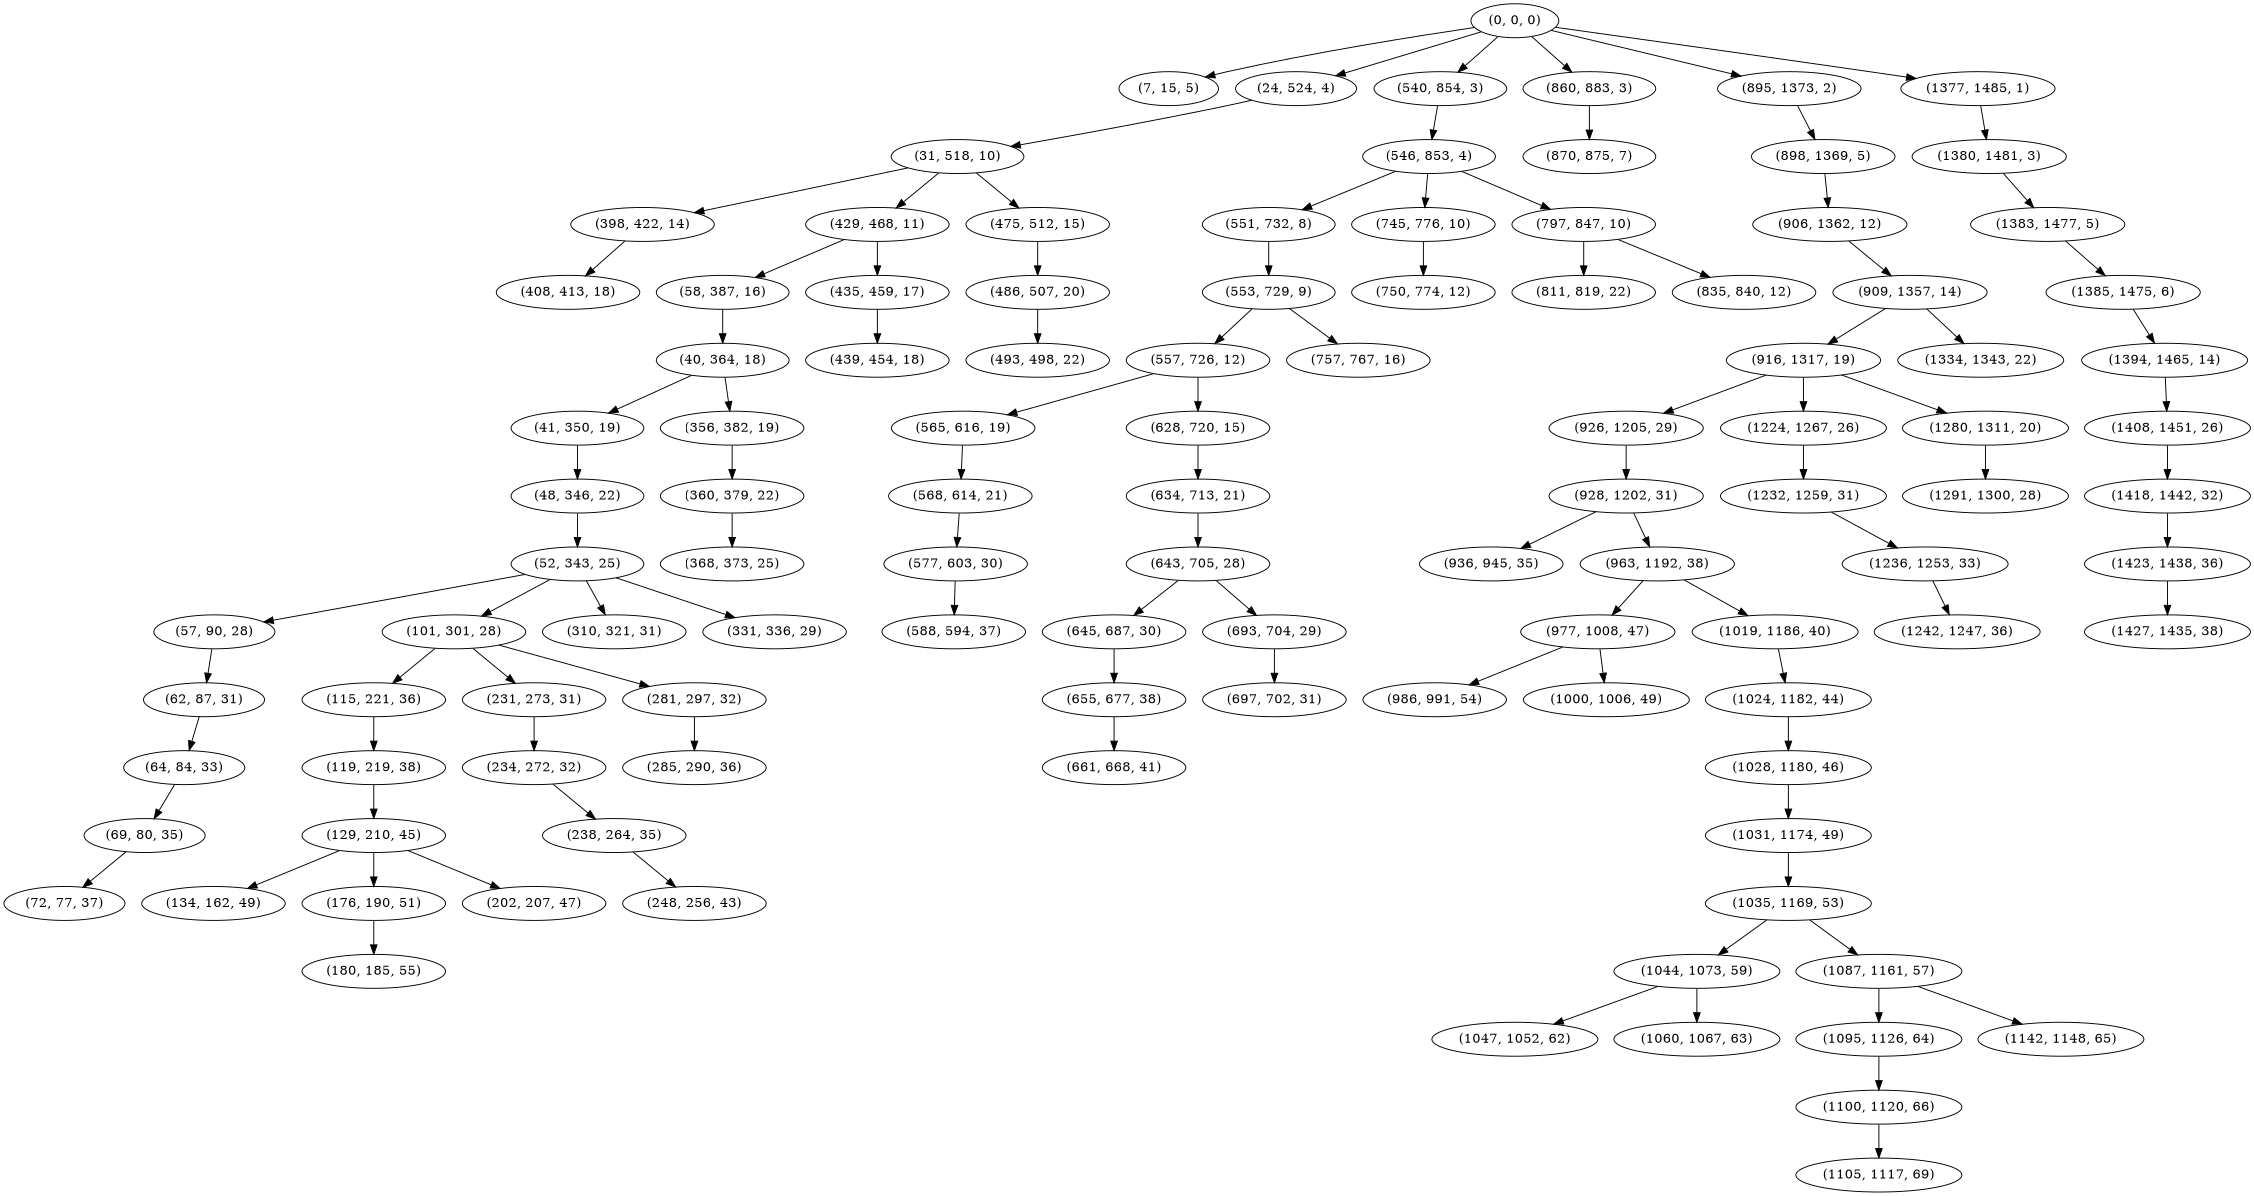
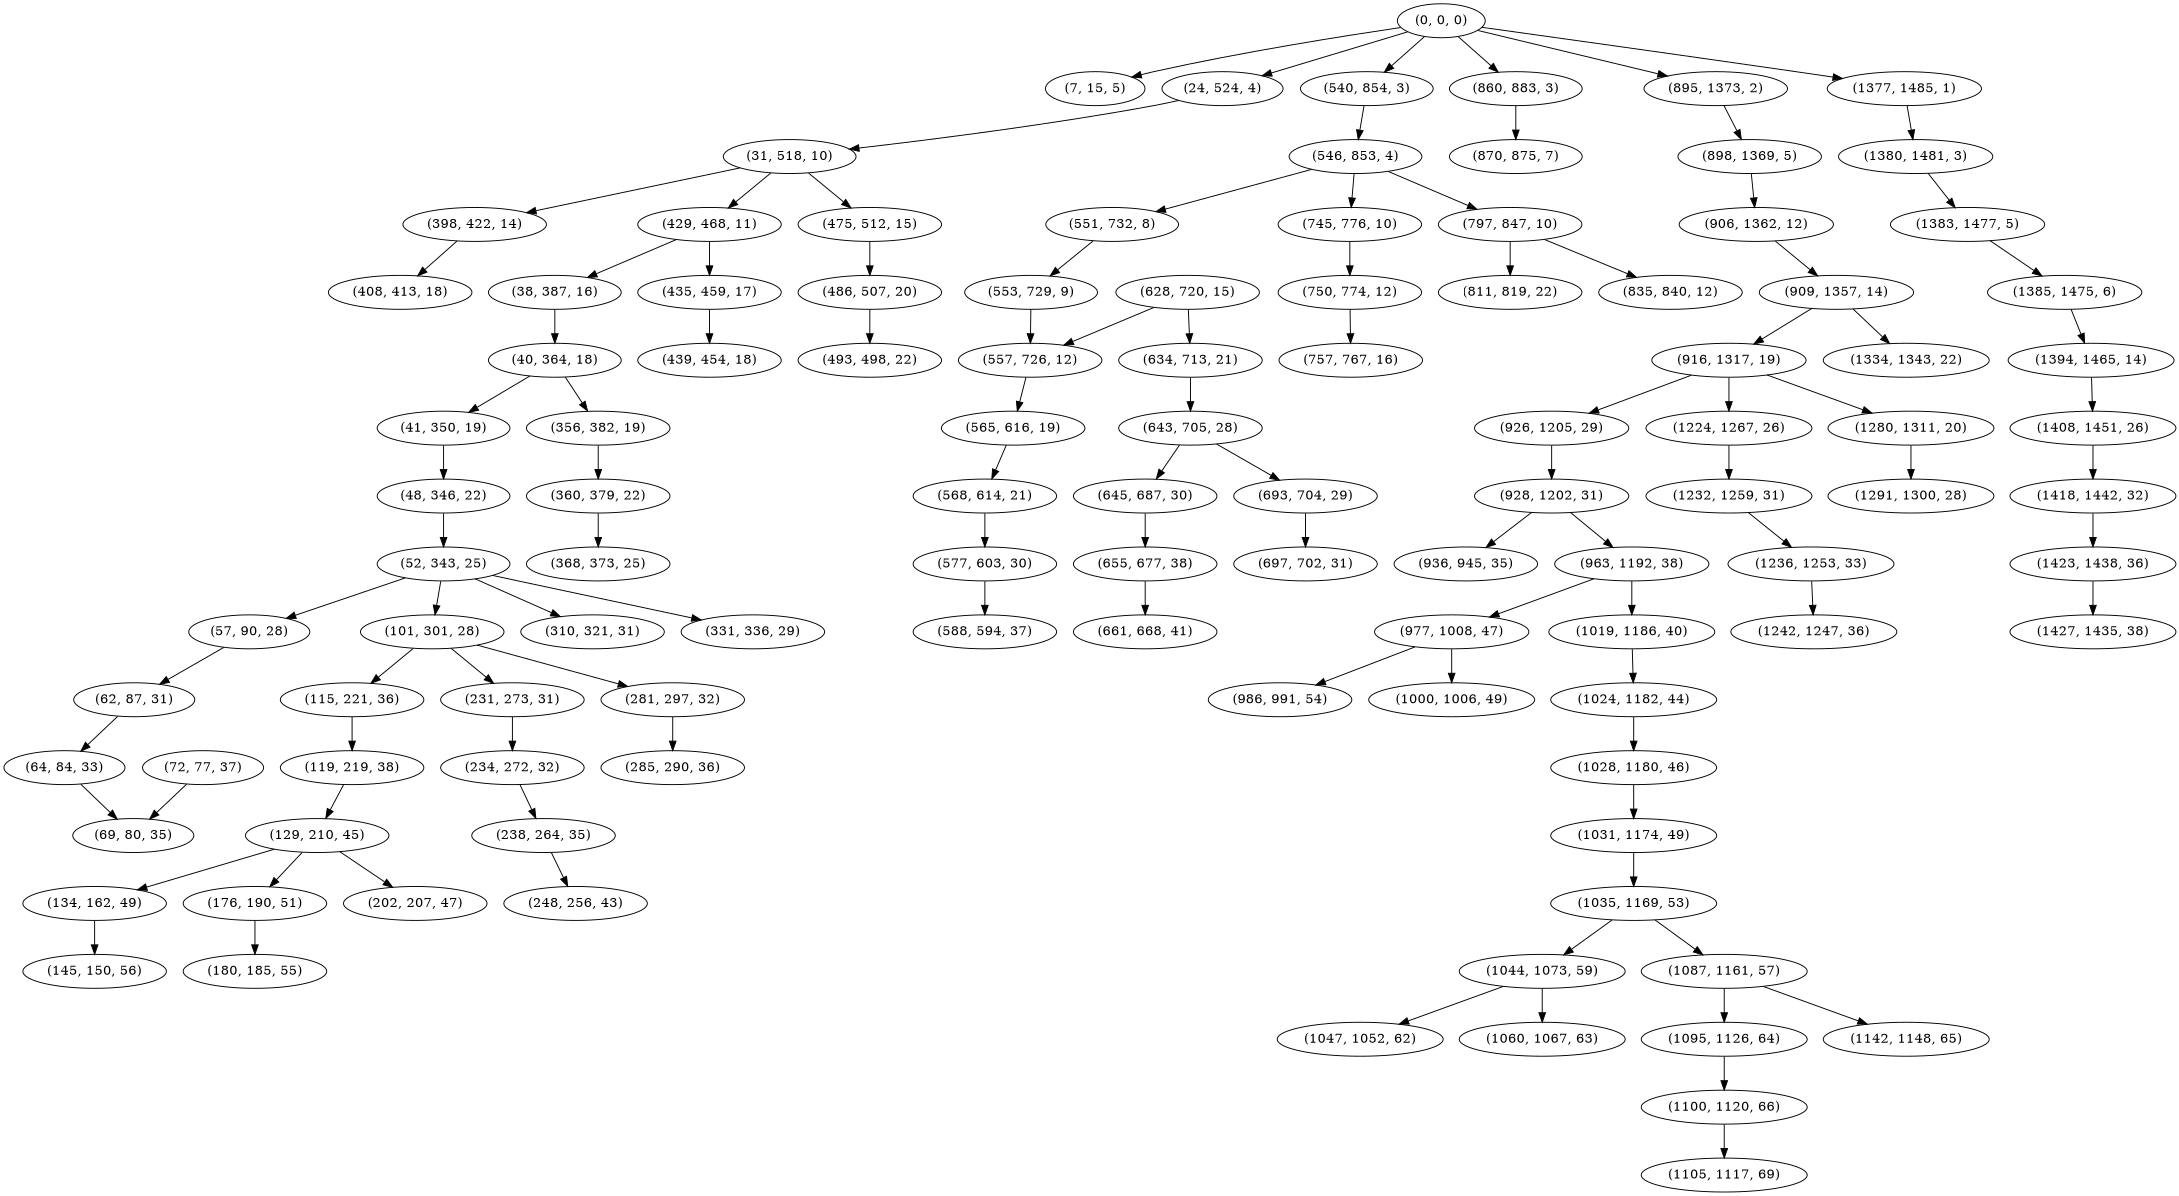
node "(58, 387, 16)": label "(58, 387, 16)" -> "(38, 387, 16)"
edge "(553, 729, 9)" -> "(757, 767, 16)": now "(750, 774, 12)" -> "(757, 767, 16)"
edge "(557, 726, 12)" -> "(628, 720, 15)": reversed
edge "(69, 80, 35)" -> "(72, 77, 37)": reversed
node "(145, 150, 56)": added
